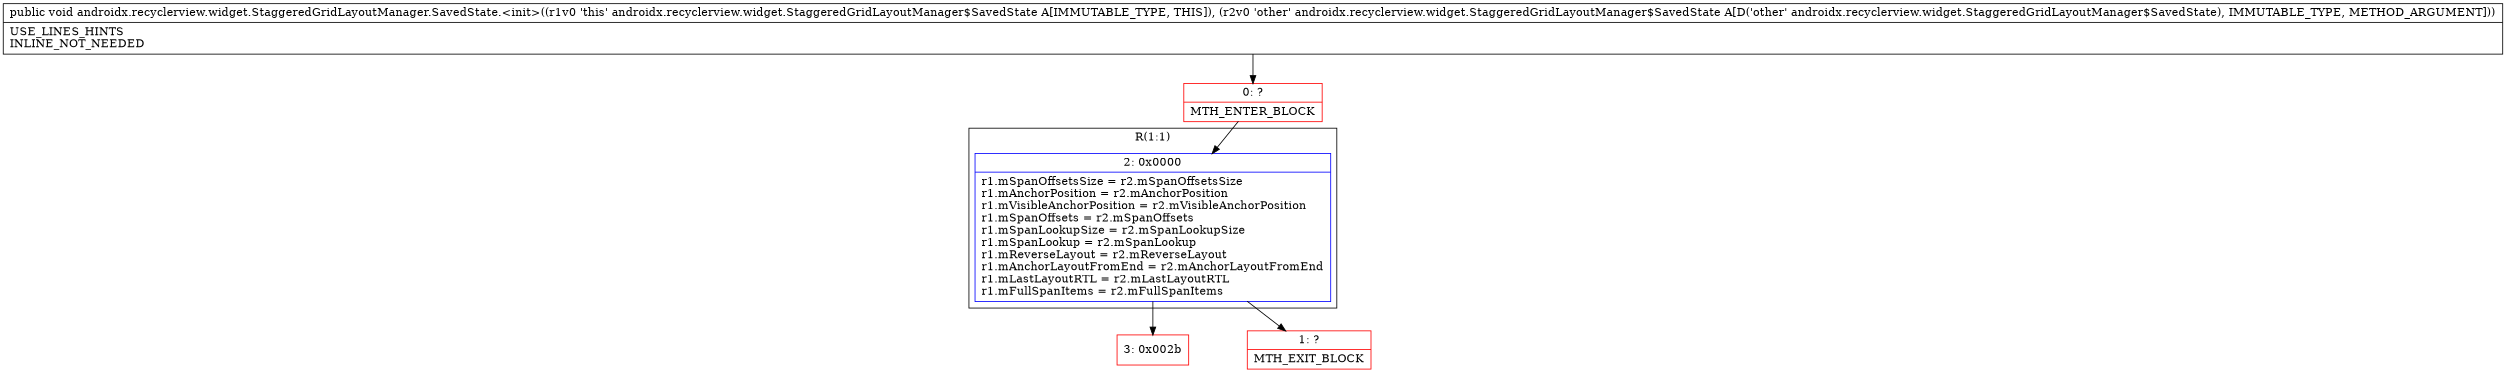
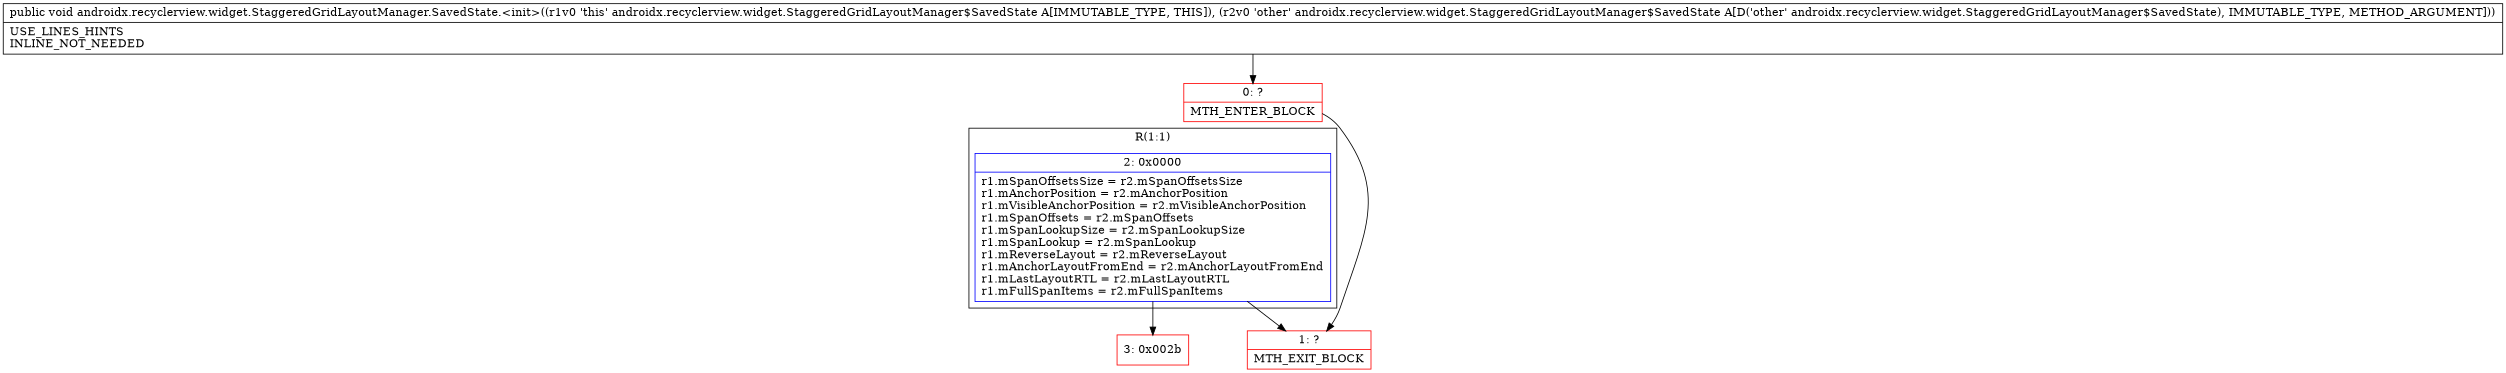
edge "0: ?" -> "2: 0x0000": now "0: ?" -> "1: ?"
